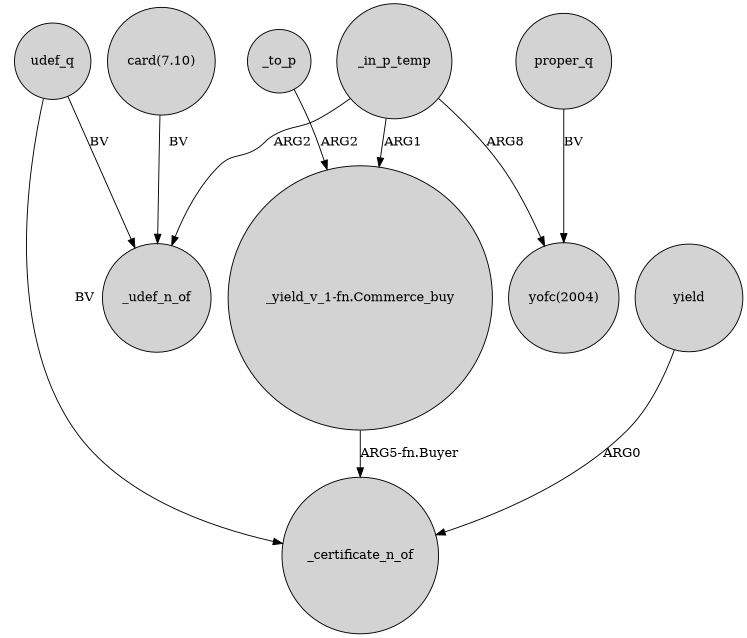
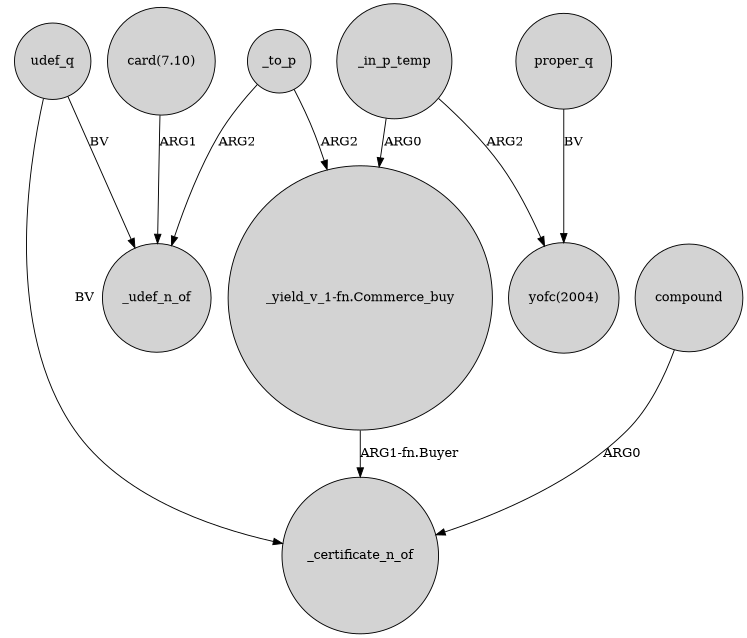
edge "card(7.10)" -> "_udef_n_of": label "BV" -> "ARG1"
edge "_in_p_temp" -> "_yield_v_1-fn.Commerce_buy": label "ARG1" -> "ARG0"
edge "_in_p_temp" -> "yofc(2004)": label "ARG8" -> "ARG2"
edge "_in_p_temp" -> "_udef_n_of": now "_to_p" -> "_udef_n_of"
node "yield": label "yield" -> "compound"
edge "_yield_v_1-fn.Commerce_buy" -> "_certificate_n_of": label "ARG5-fn.Buyer" -> "ARG1-fn.Buyer"
